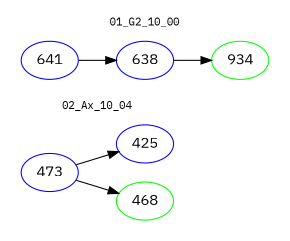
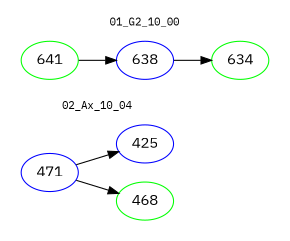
node "641": color blue -> green
node "934": label "934" -> "634"
node "473": label "473" -> "471"
